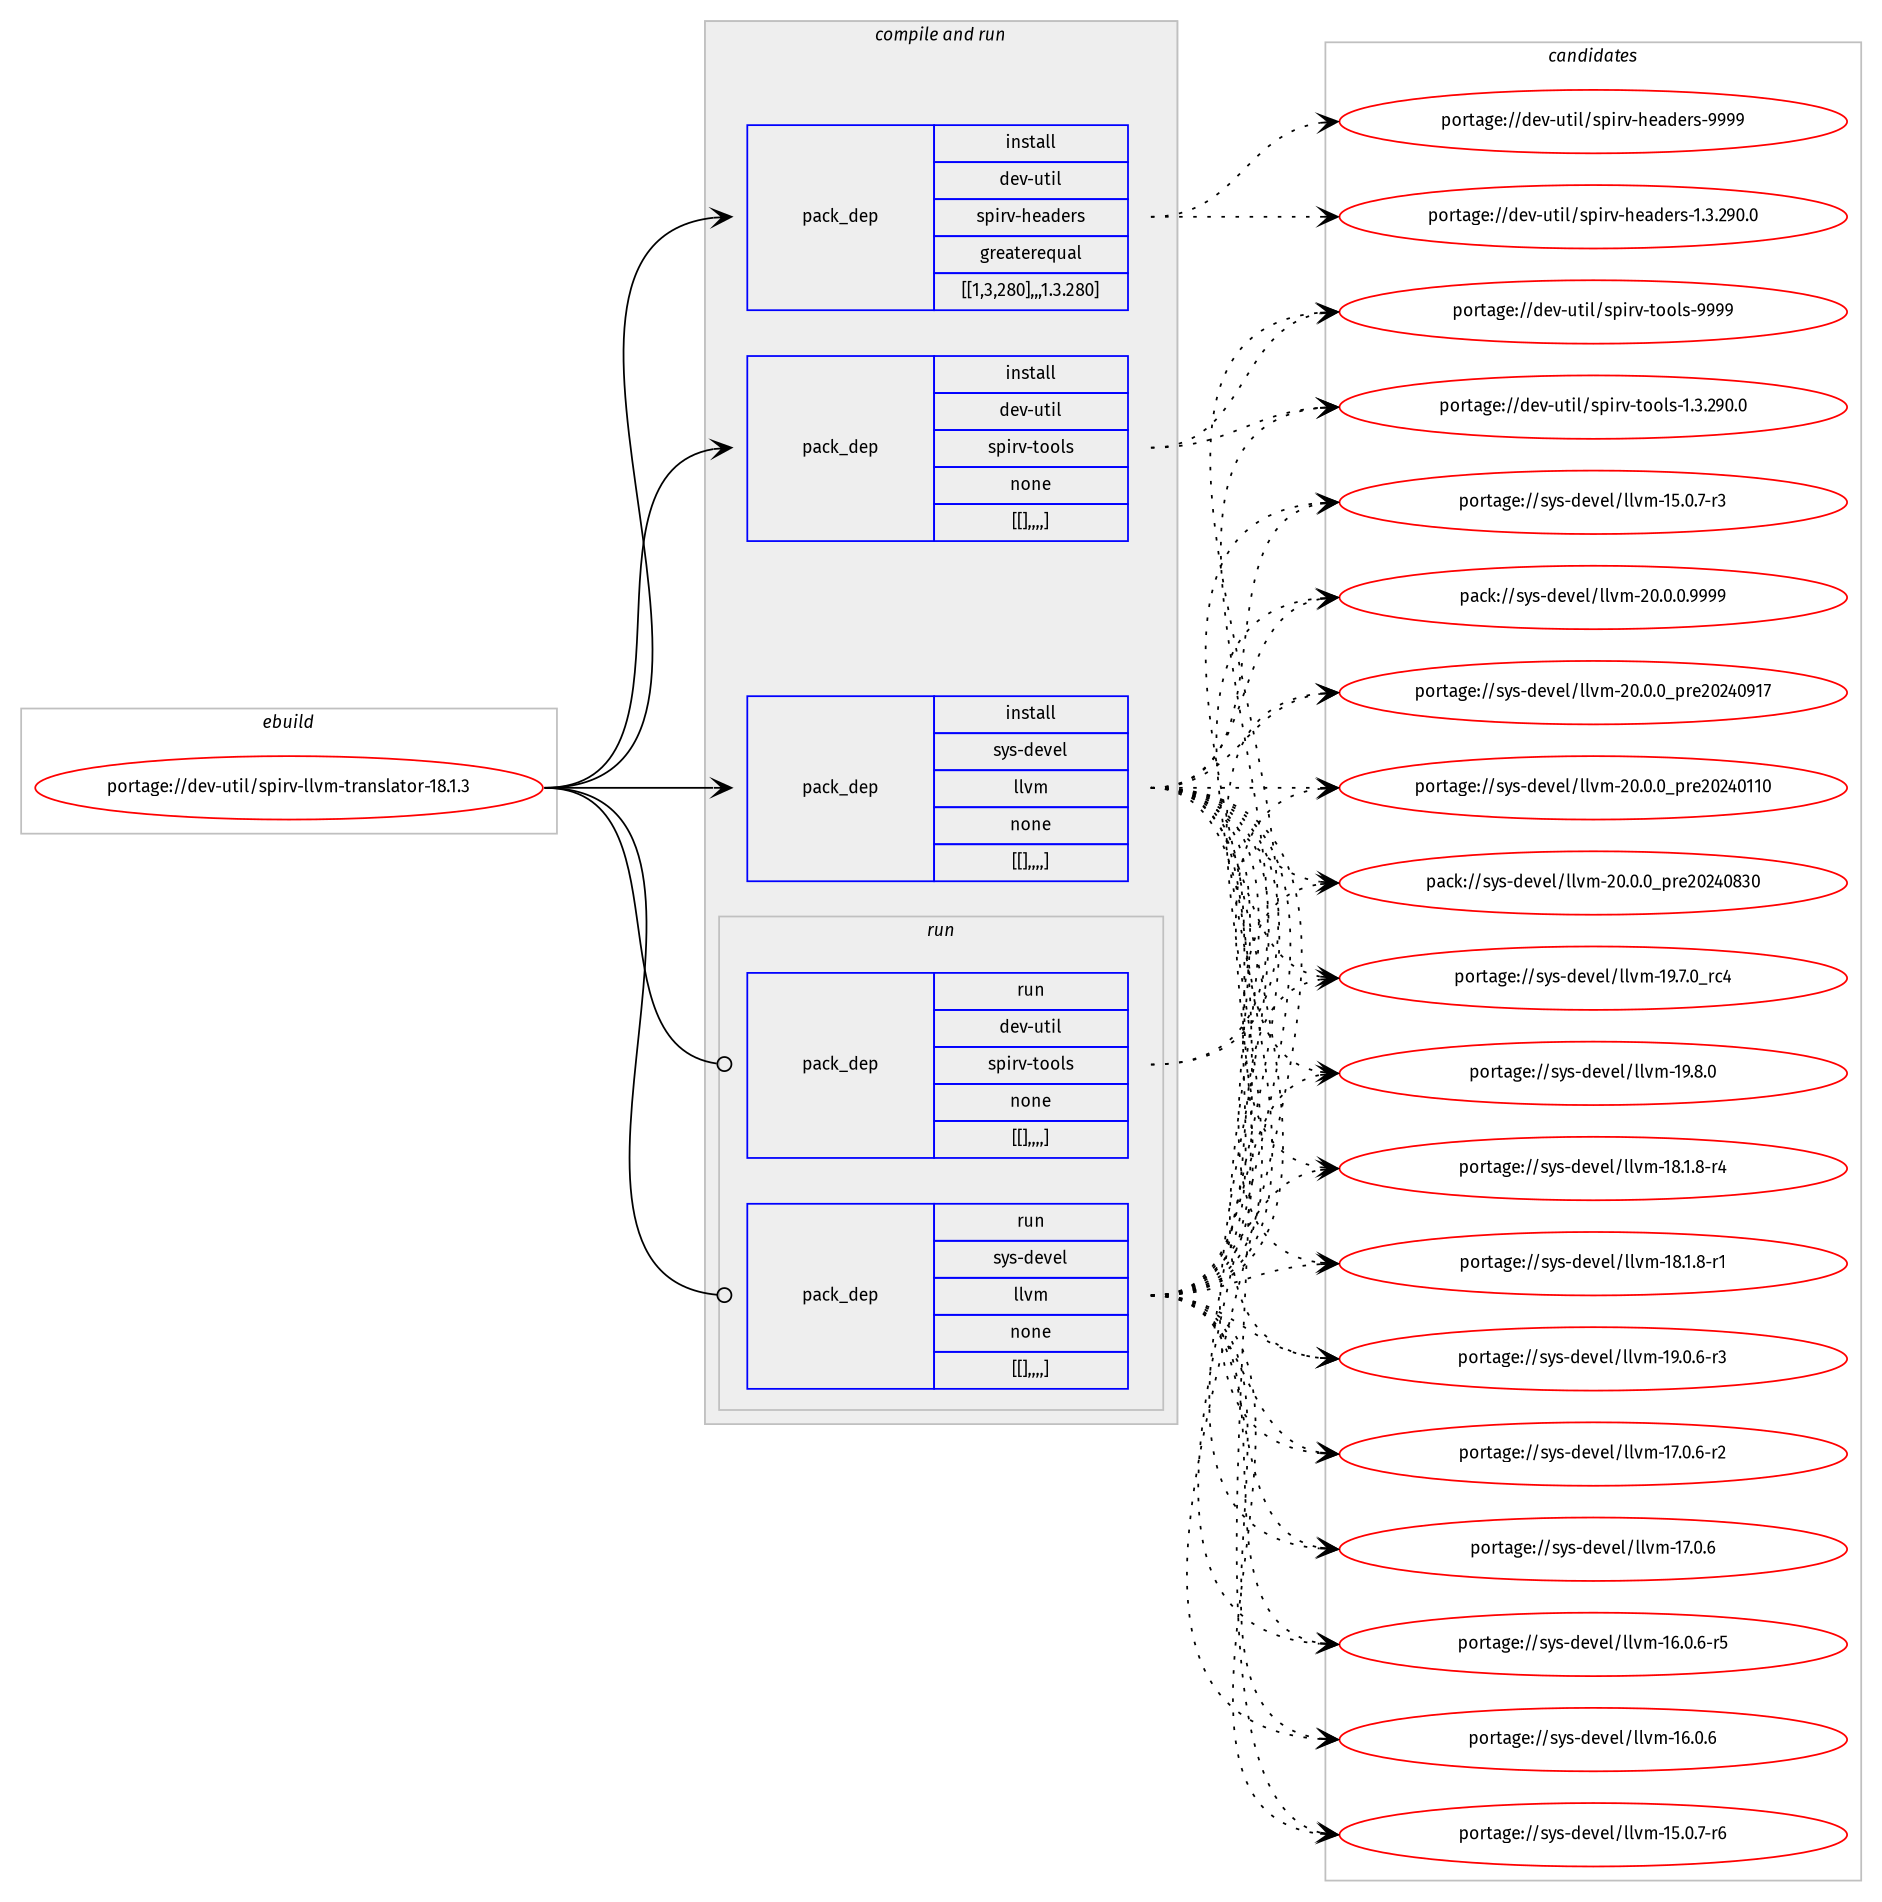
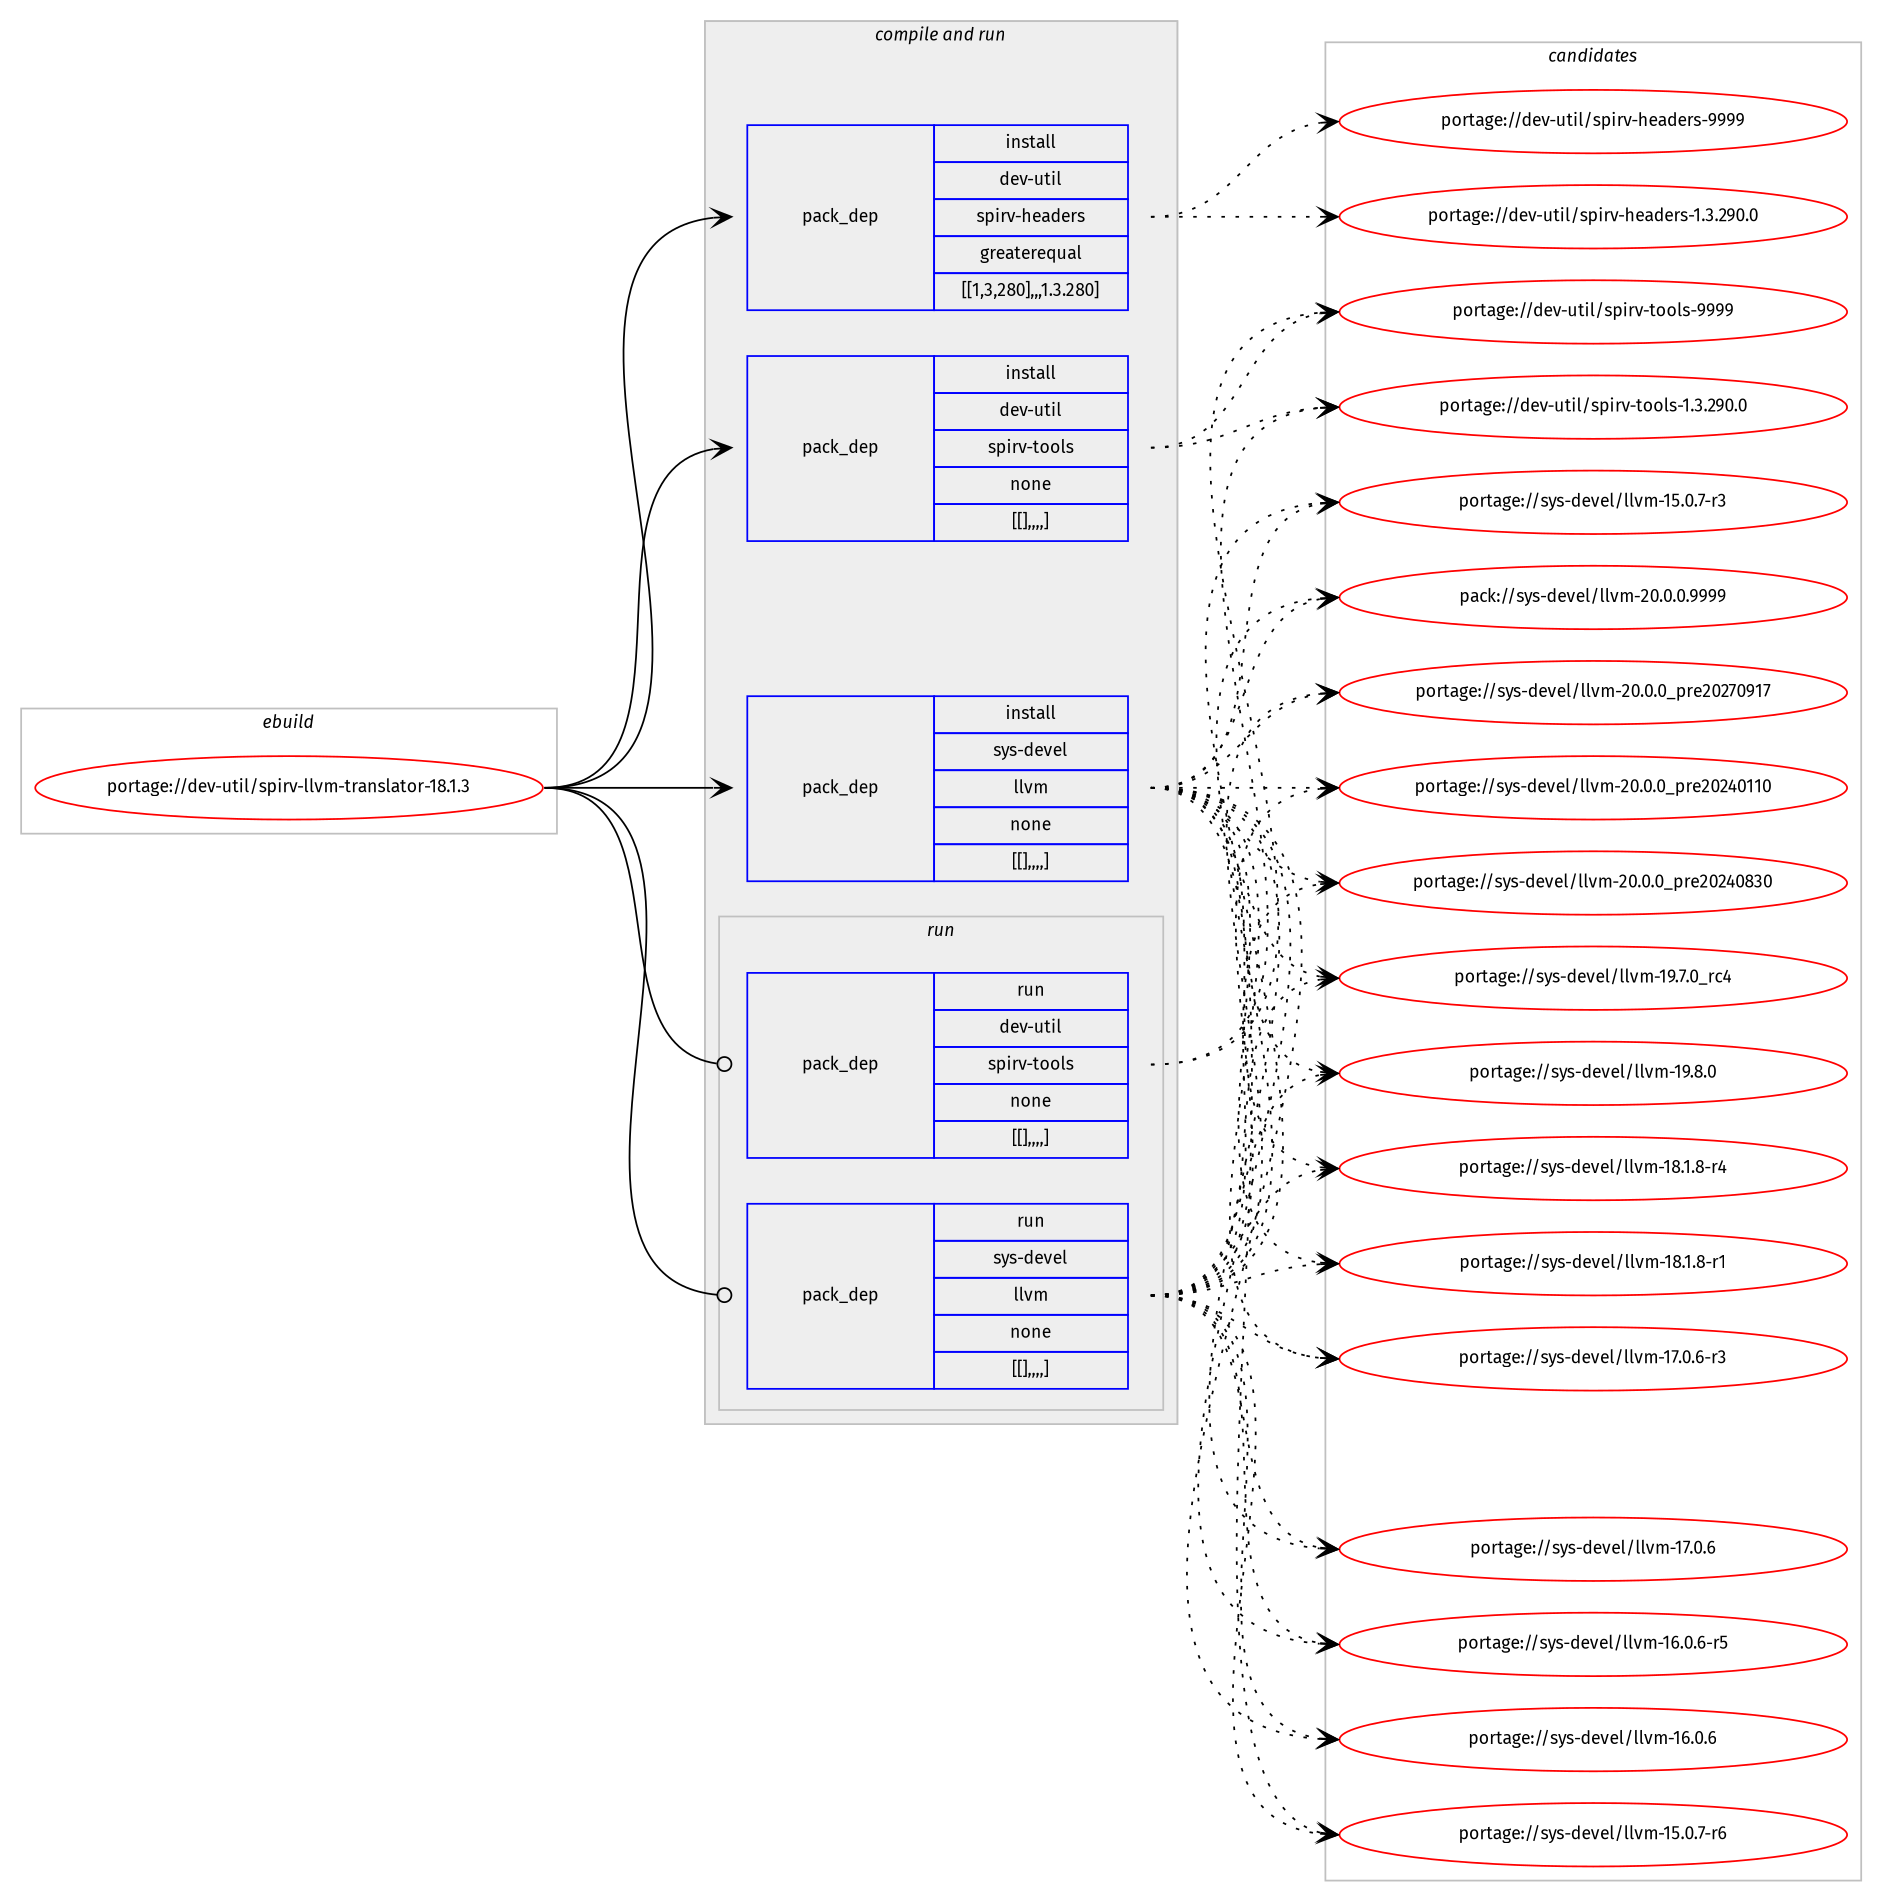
node "portage://sys-devel/llvm-20.0.0_pre20240917": label "portage://sys-devel/llvm-20.0.0_pre20240917" -> "portage://sys-devel/llvm-20.0.0_pre20270917"
node "pack://sys-devel/llvm-20.0.0_pre20240830": label "pack://sys-devel/llvm-20.0.0_pre20240830" -> "portage://sys-devel/llvm-20.0.0_pre20240830"
node "portage://sys-devel/llvm-19.0.6-r3": label "portage://sys-devel/llvm-19.0.6-r3" -> "portage://sys-devel/llvm-17.0.6-r3"
node "portage://sys-devel/llvm-17.0.6-r2": removed
